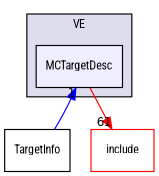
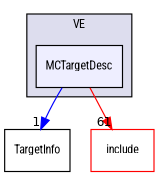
edge "TargetInfo" -> "MCTargetDesc": reversed
